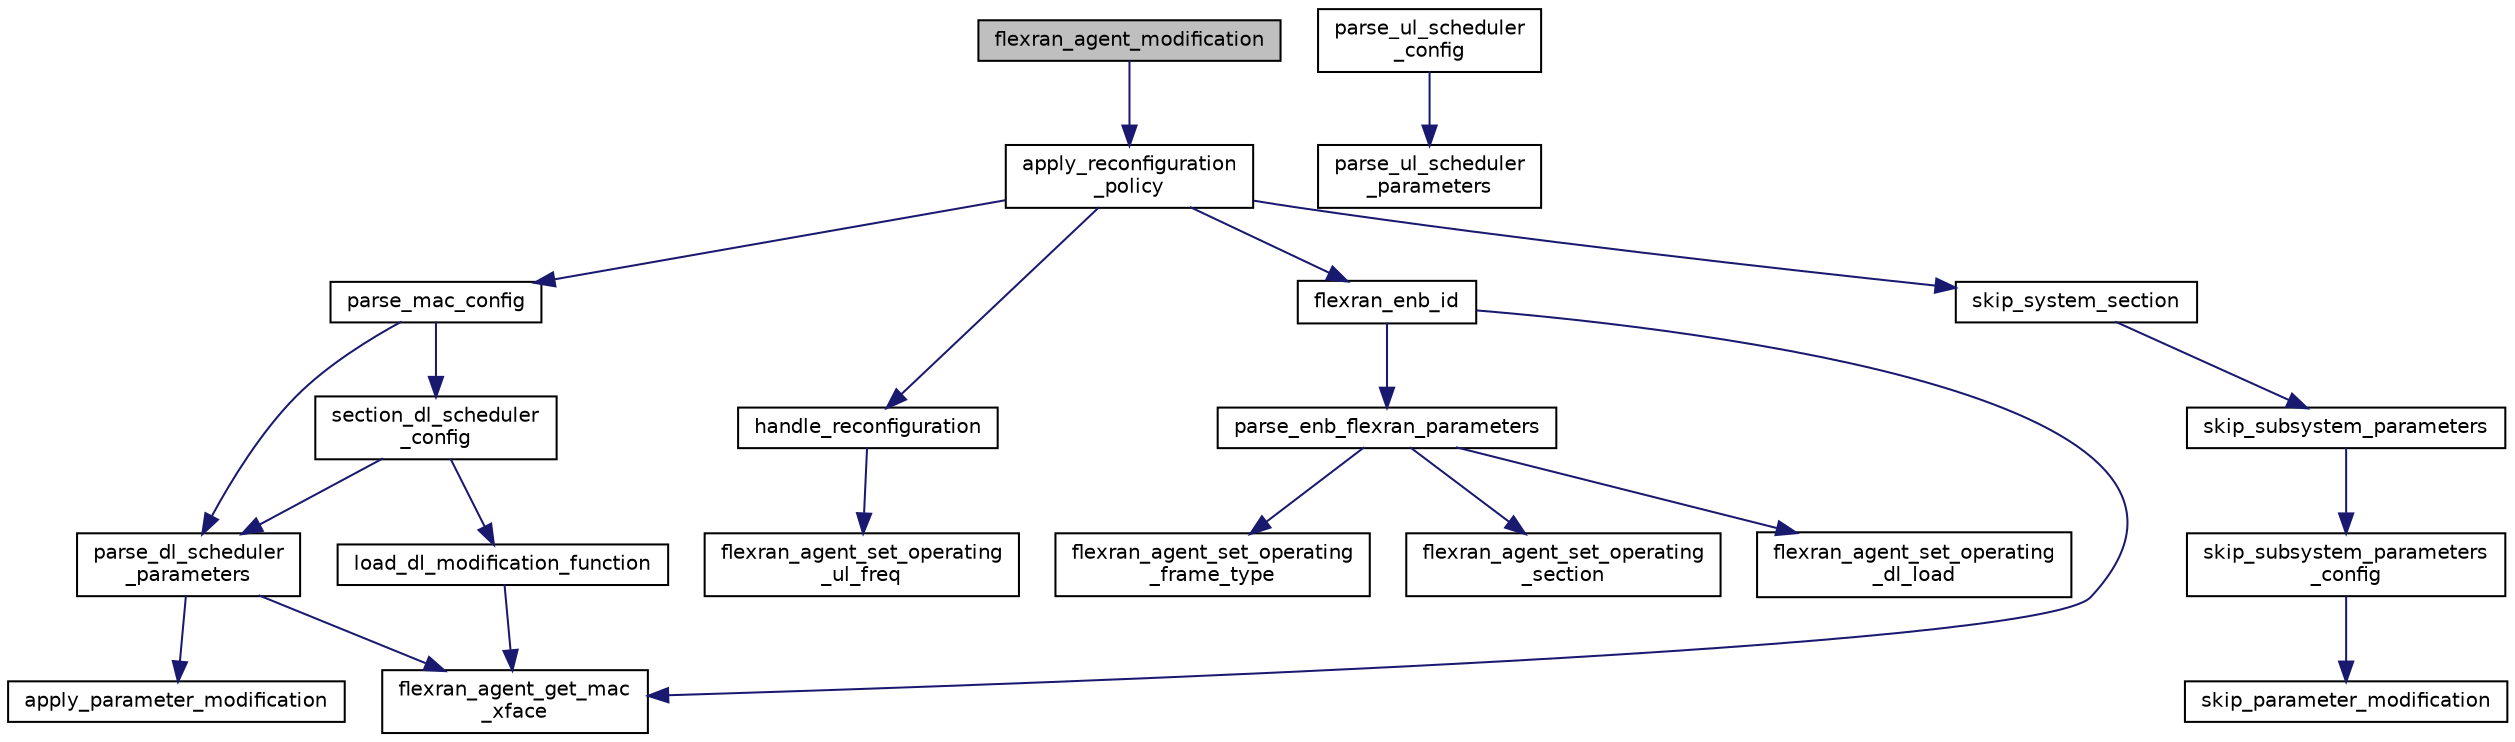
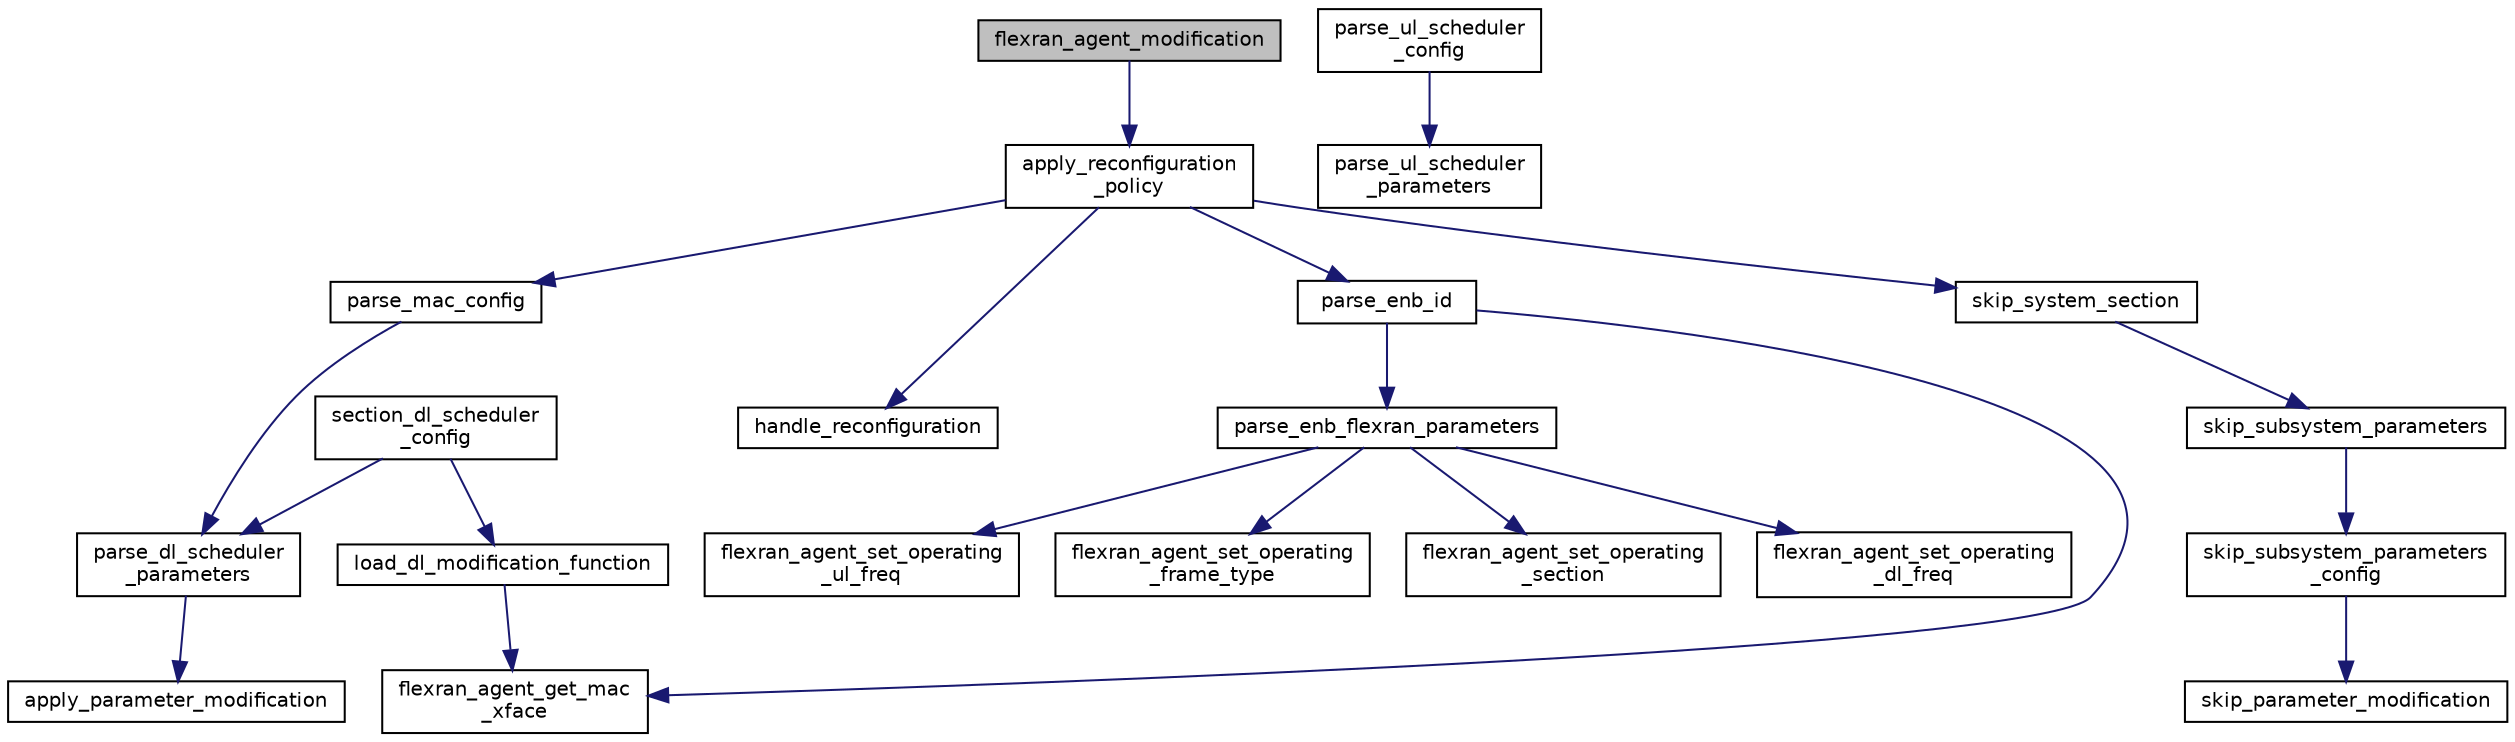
node "flexran_enb_id": label "flexran_enb_id" -> "parse_enb_id"
edge "parse_mac_config" -> "section_dl_scheduler _config": removed
edge "handle_reconfiguration" -> "flexran_agent_set_operating _ul_freq": now "parse_enb_flexran_parameters" -> "flexran_agent_set_operating _ul_freq"
node "flexran_agent_set_operating _dl_load": label "flexran_agent_set_operating _dl_load" -> "flexran_agent_set_operating _dl_freq"
edge "parse_dl_scheduler _parameters" -> "flexran_agent_get_mac _xface": removed
